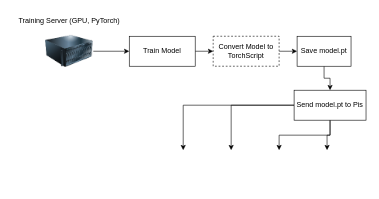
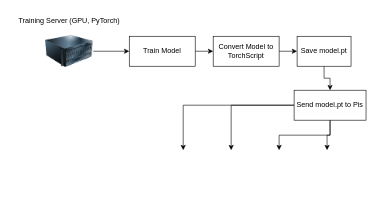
node "Convert Model to TorchScript": style dashed -> solid
